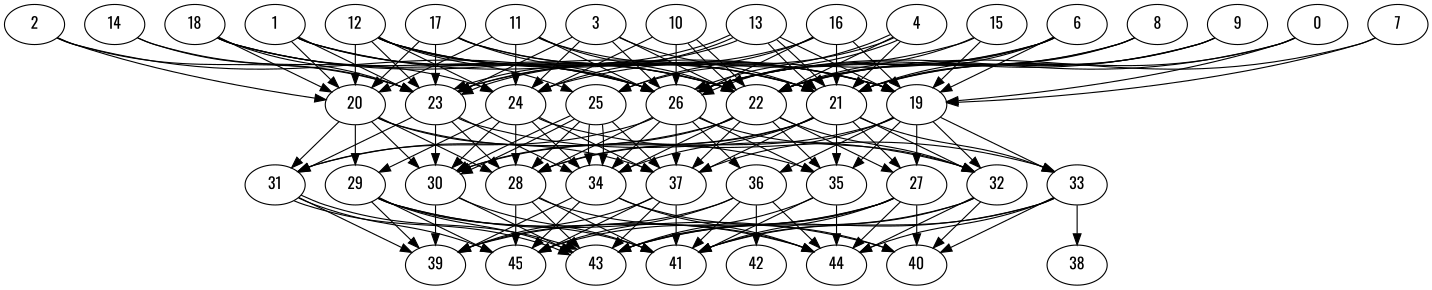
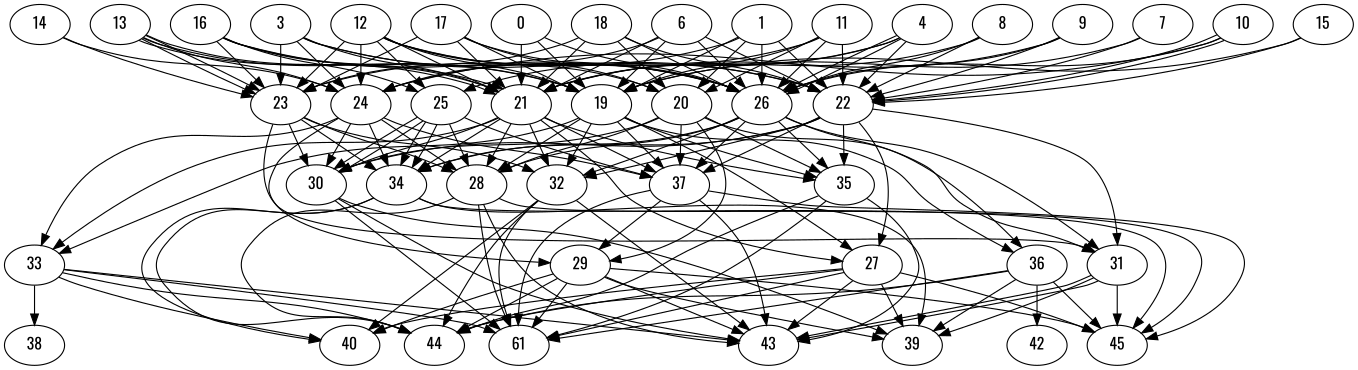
node "2": removed
edge "15" -> "23": removed
edge "37" -> "39": now "37" -> "29"
node "41": label "41" -> "61"
